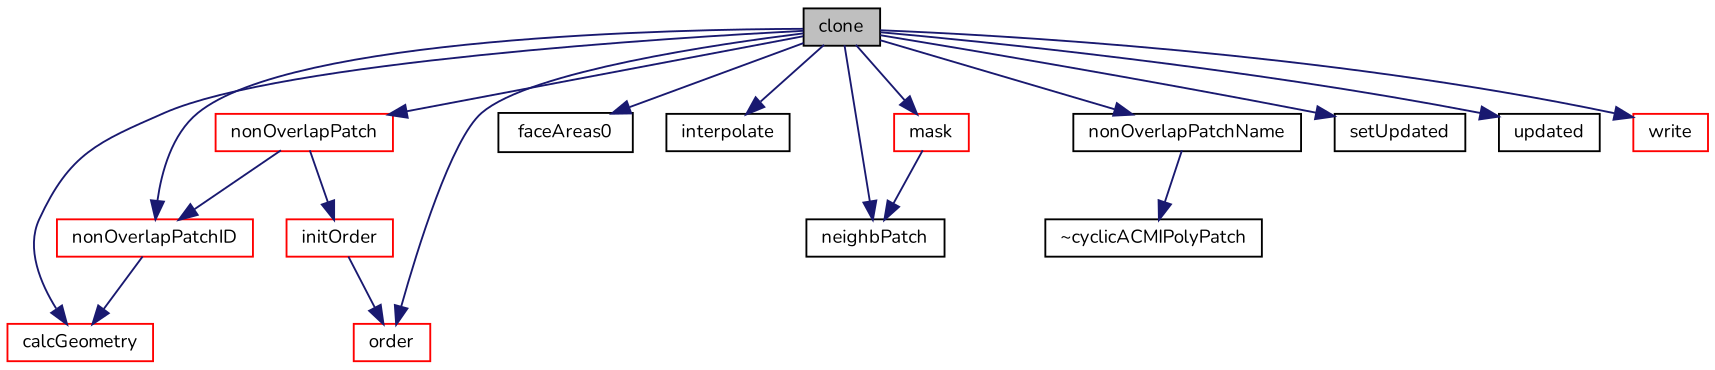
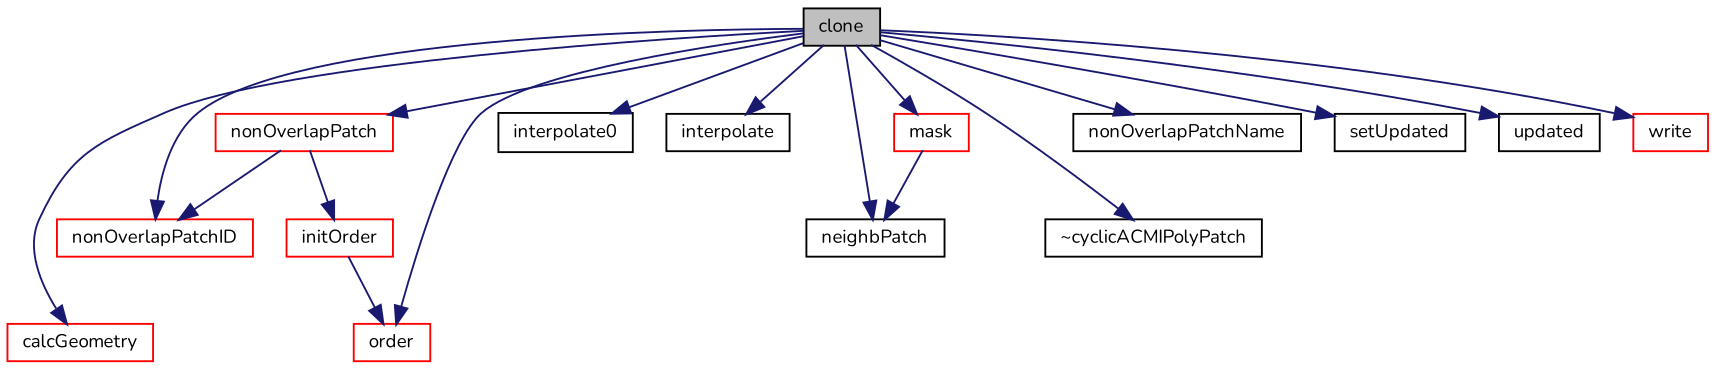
node "faceAreas0": label "faceAreas0" -> "interpolate0"
edge "nonOverlapPatchName" -> "~cyclicACMIPolyPatch": now "clone" -> "~cyclicACMIPolyPatch"
edge "nonOverlapPatchID" -> "calcGeometry": removed
